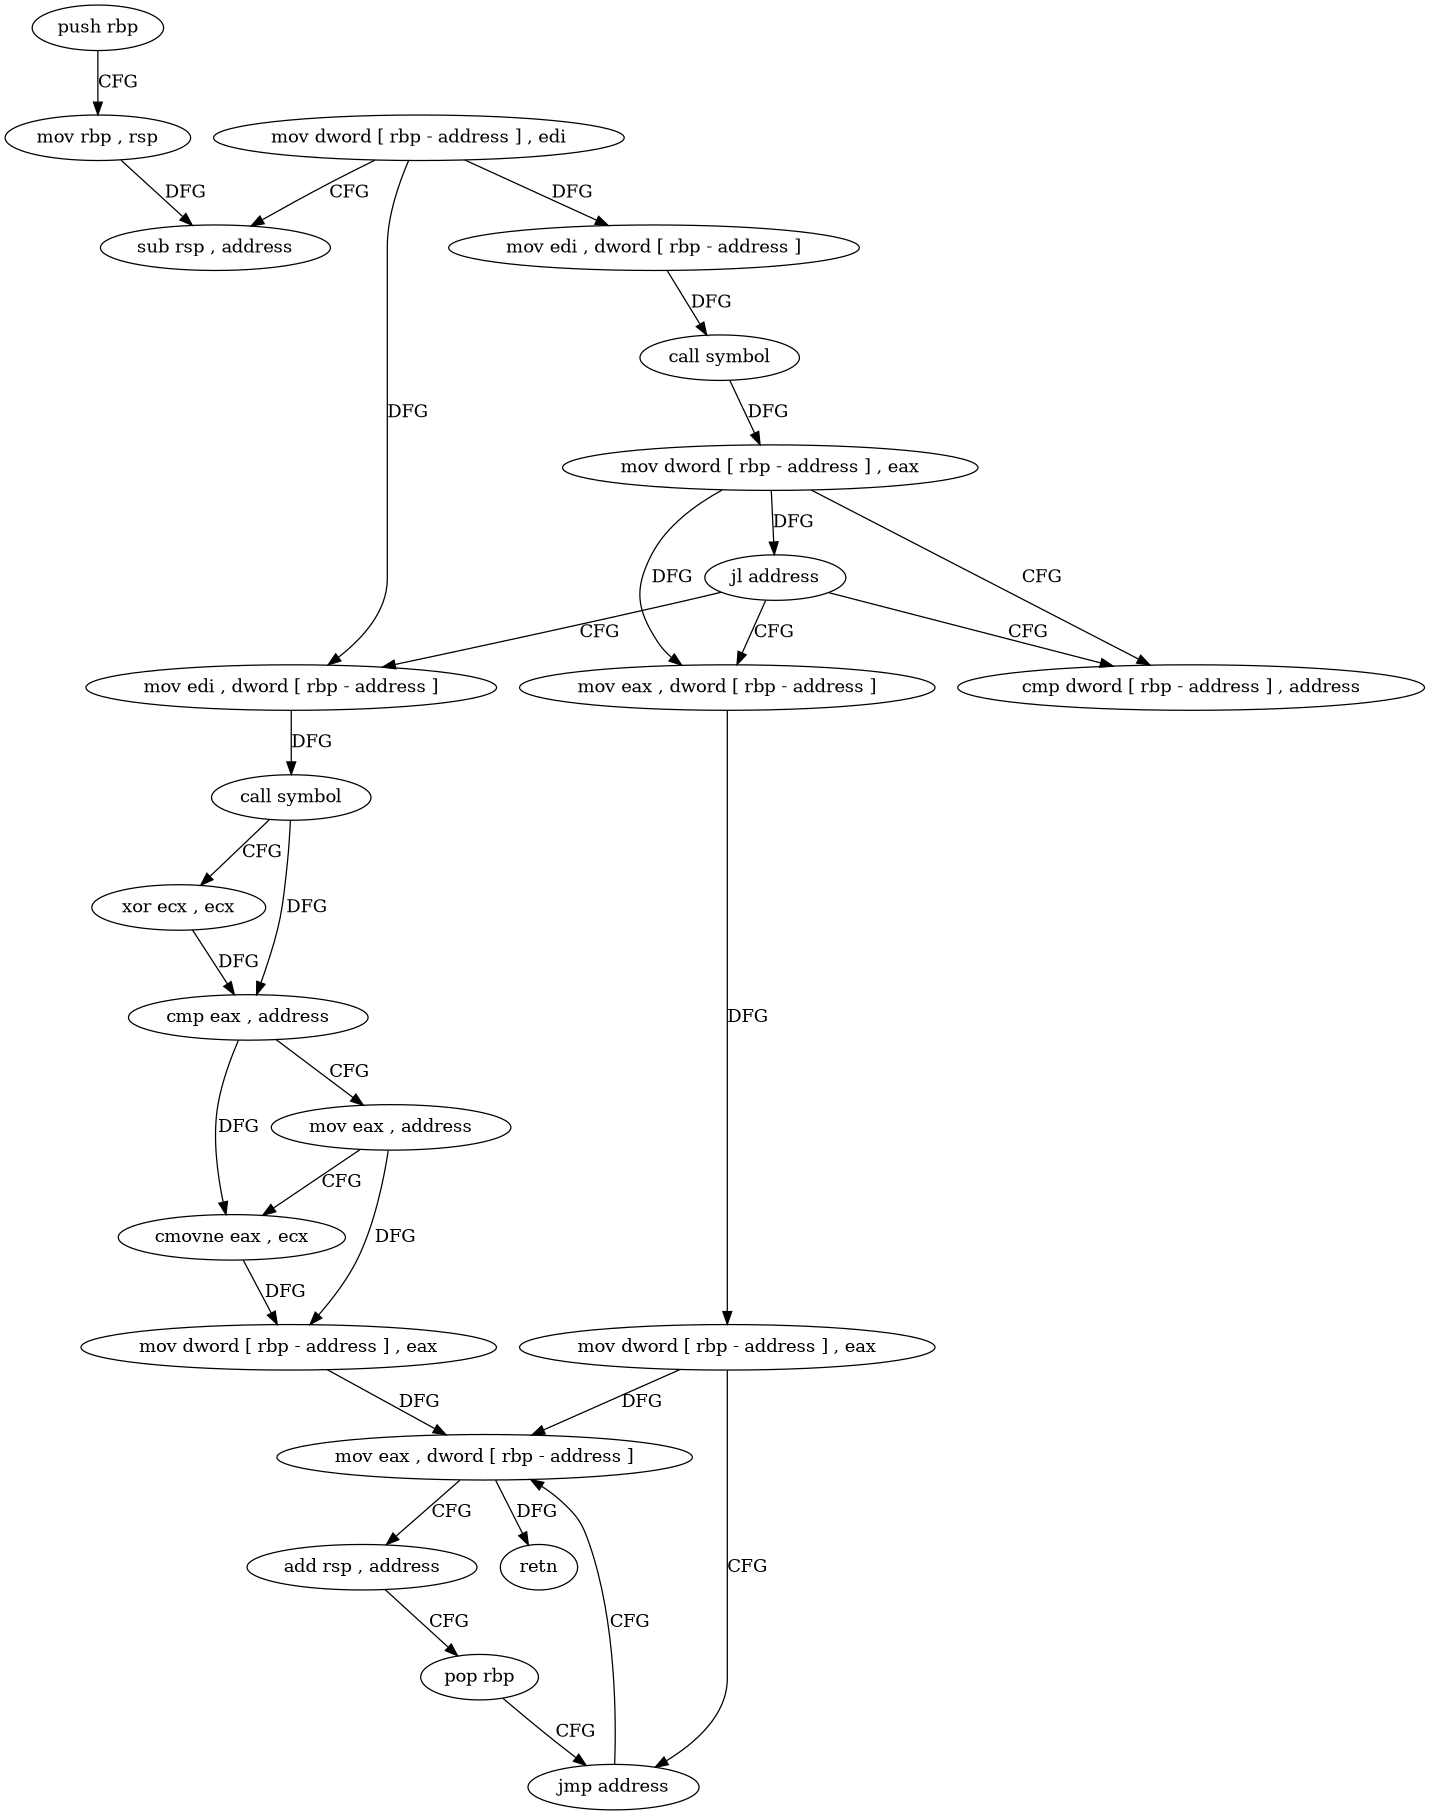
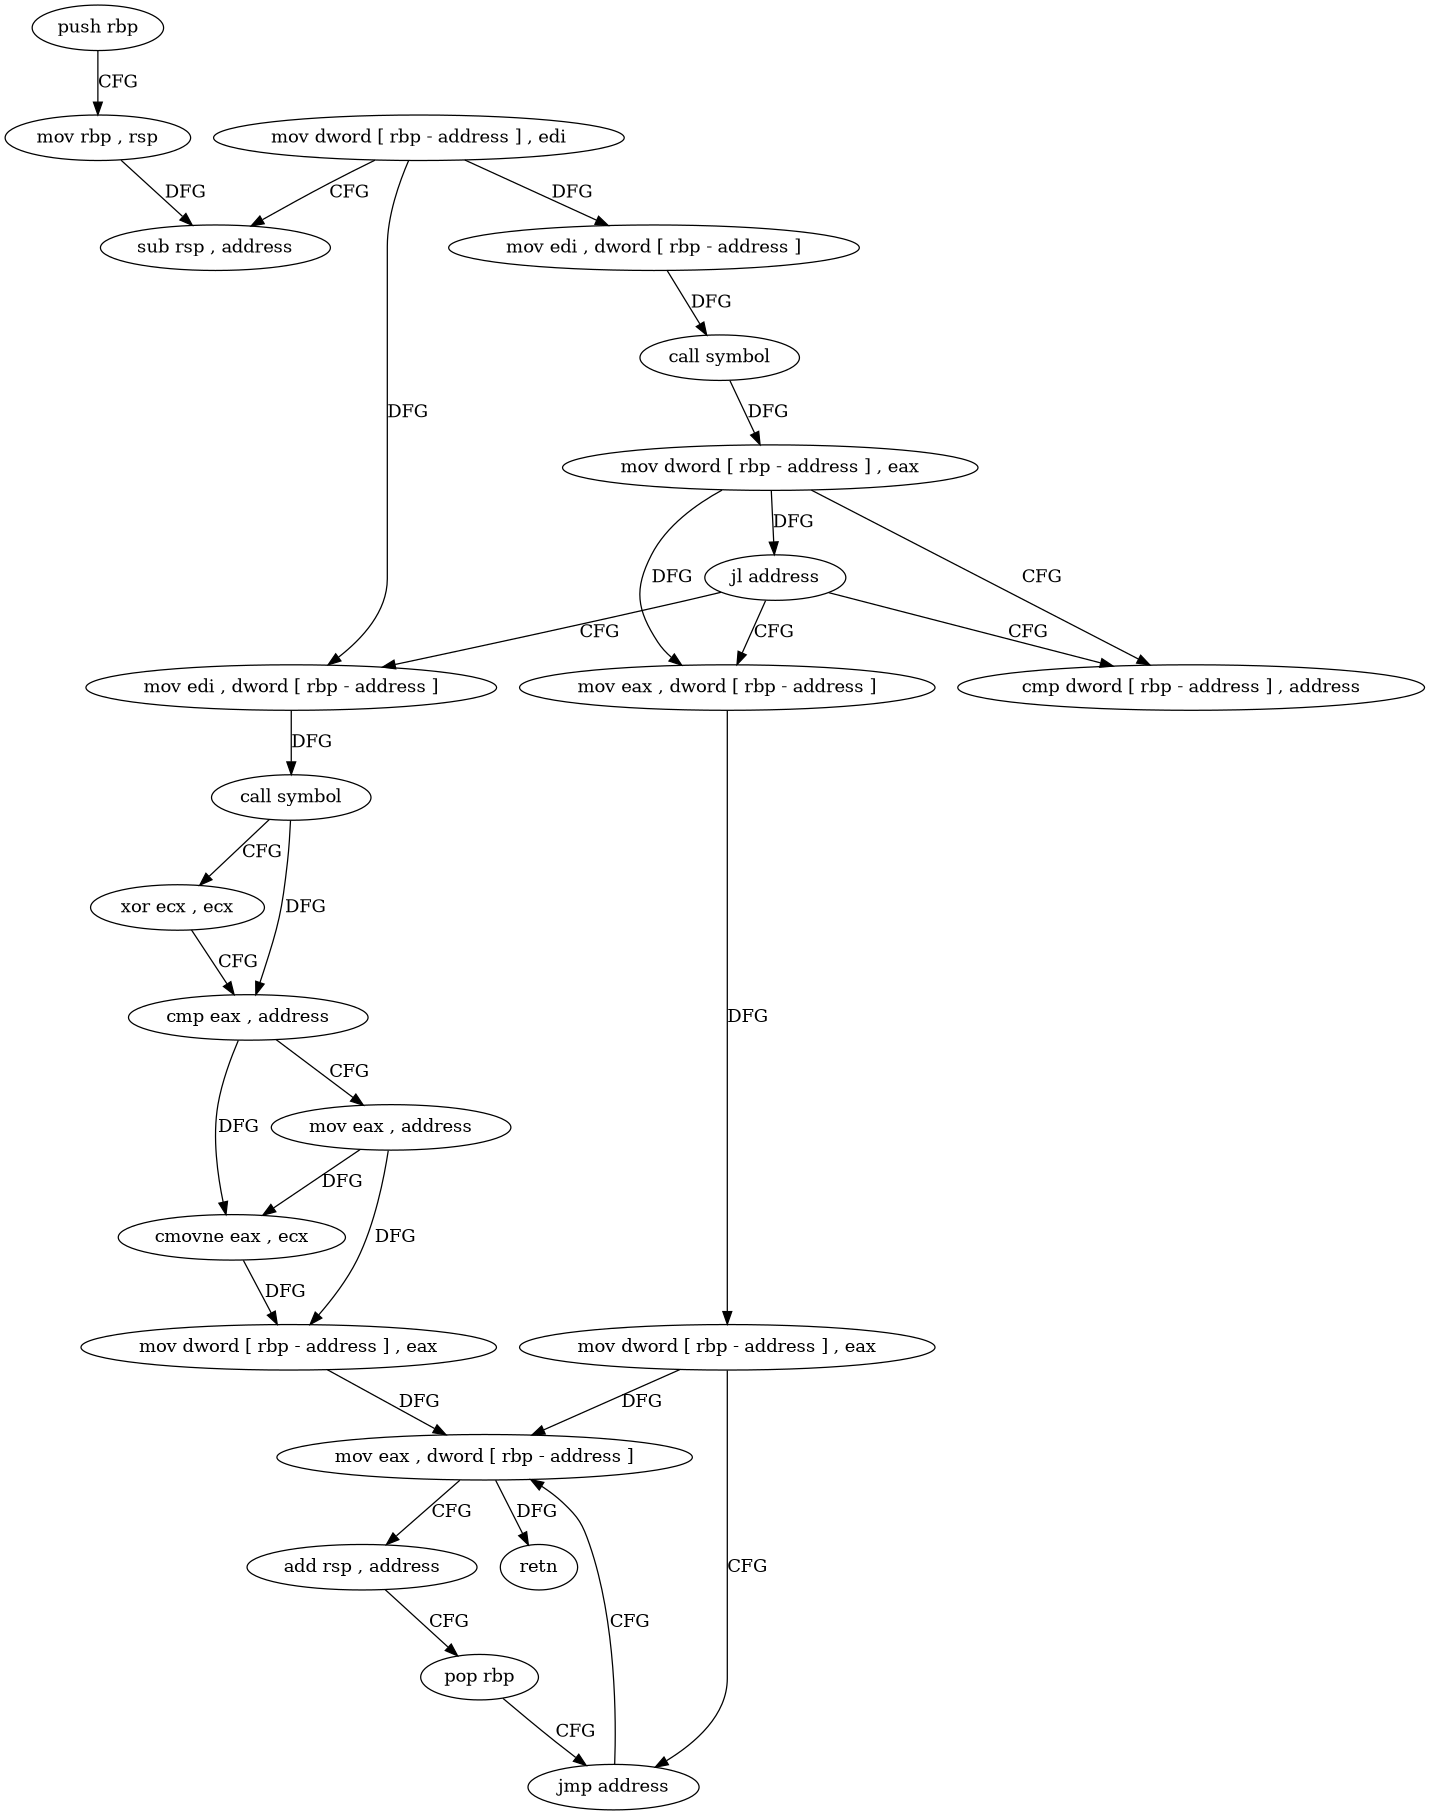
edge "xor ecx , ecx" -> "cmp eax , address": label "DFG" -> "CFG"
edge "mov eax , address" -> "cmovne eax , ecx": label "CFG" -> "DFG"
